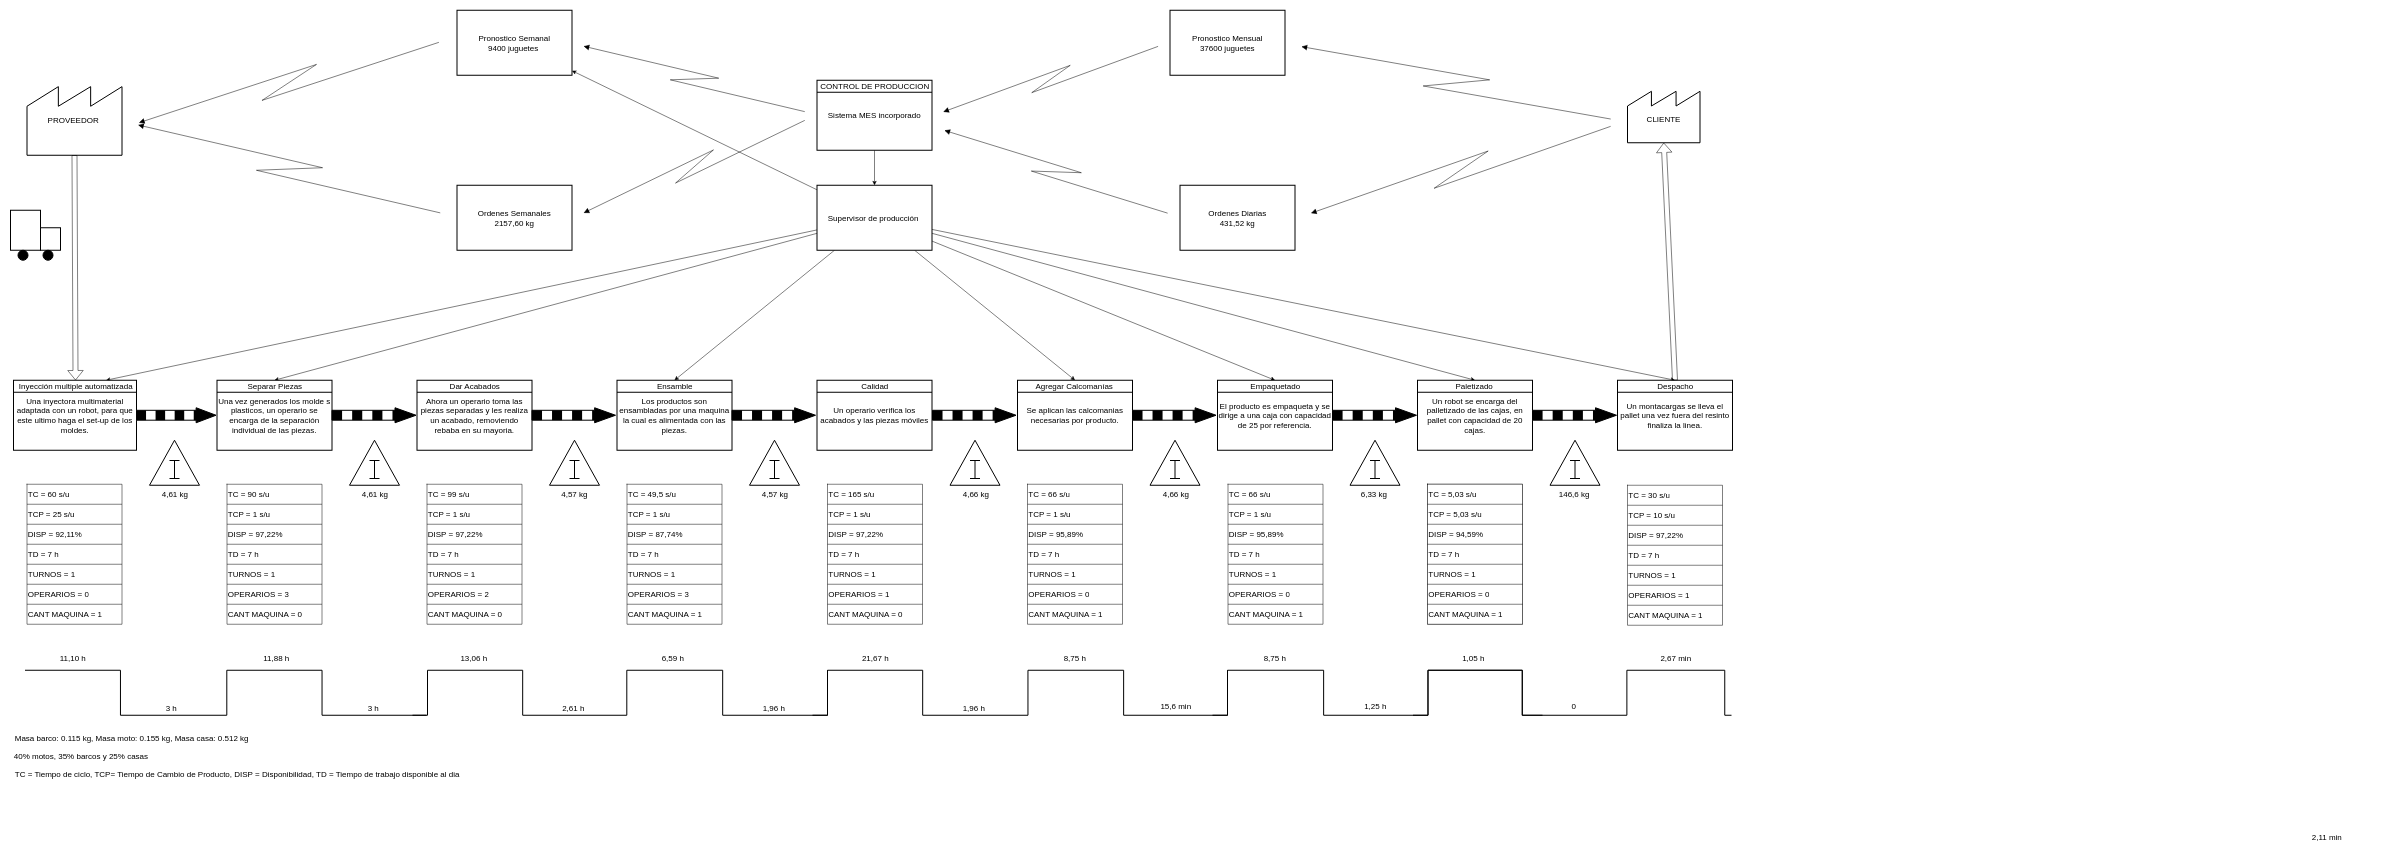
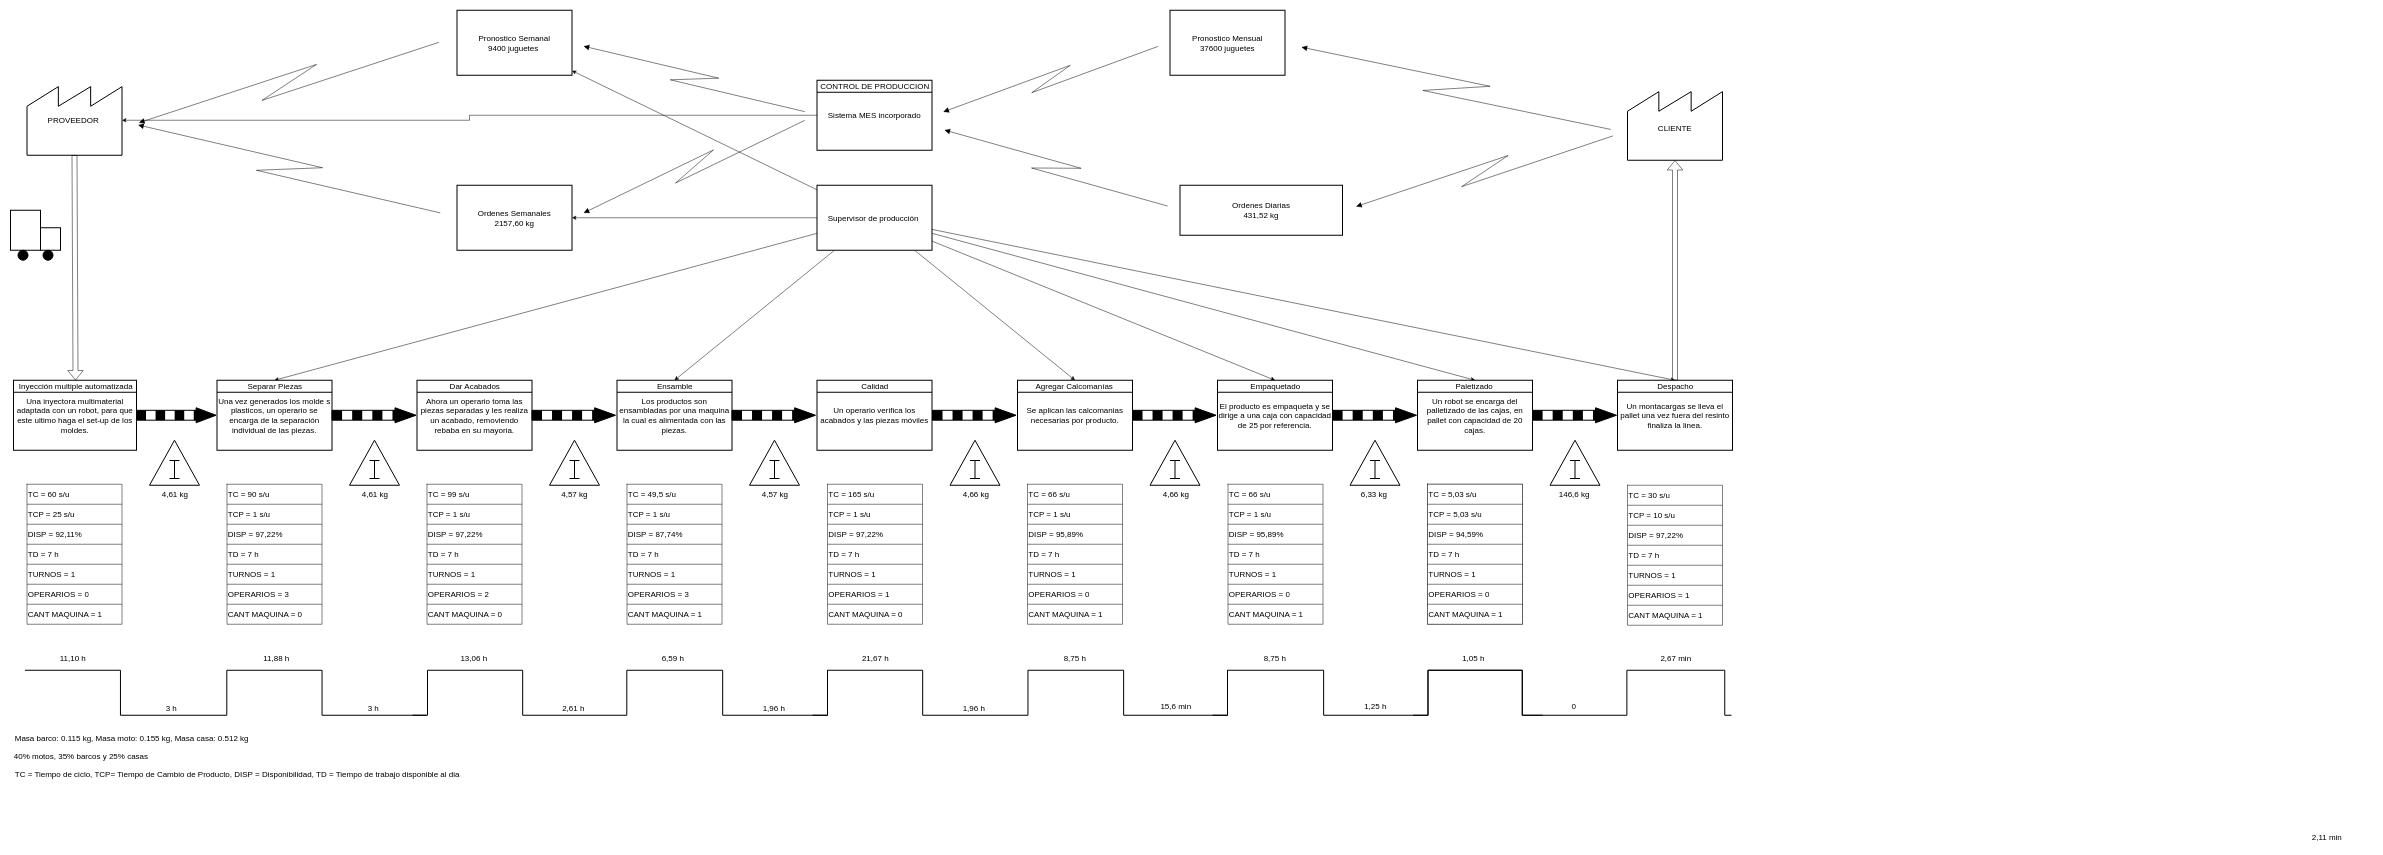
node "CLIENTE": size 73x53 -> 95x70
edge "Sistema MES incorporado" -> "Supervisor de producción": now "Sistema MES incorporado" -> "PROVEEDOR"
node "Ordenes Diarias 431,52 kg": size 115x65 -> 163x50
edge "Supervisor de producción" -> "Inyección multiple automatizada": now "Supervisor de producción" -> "Ordenes Semanales 2157,60 kg"
